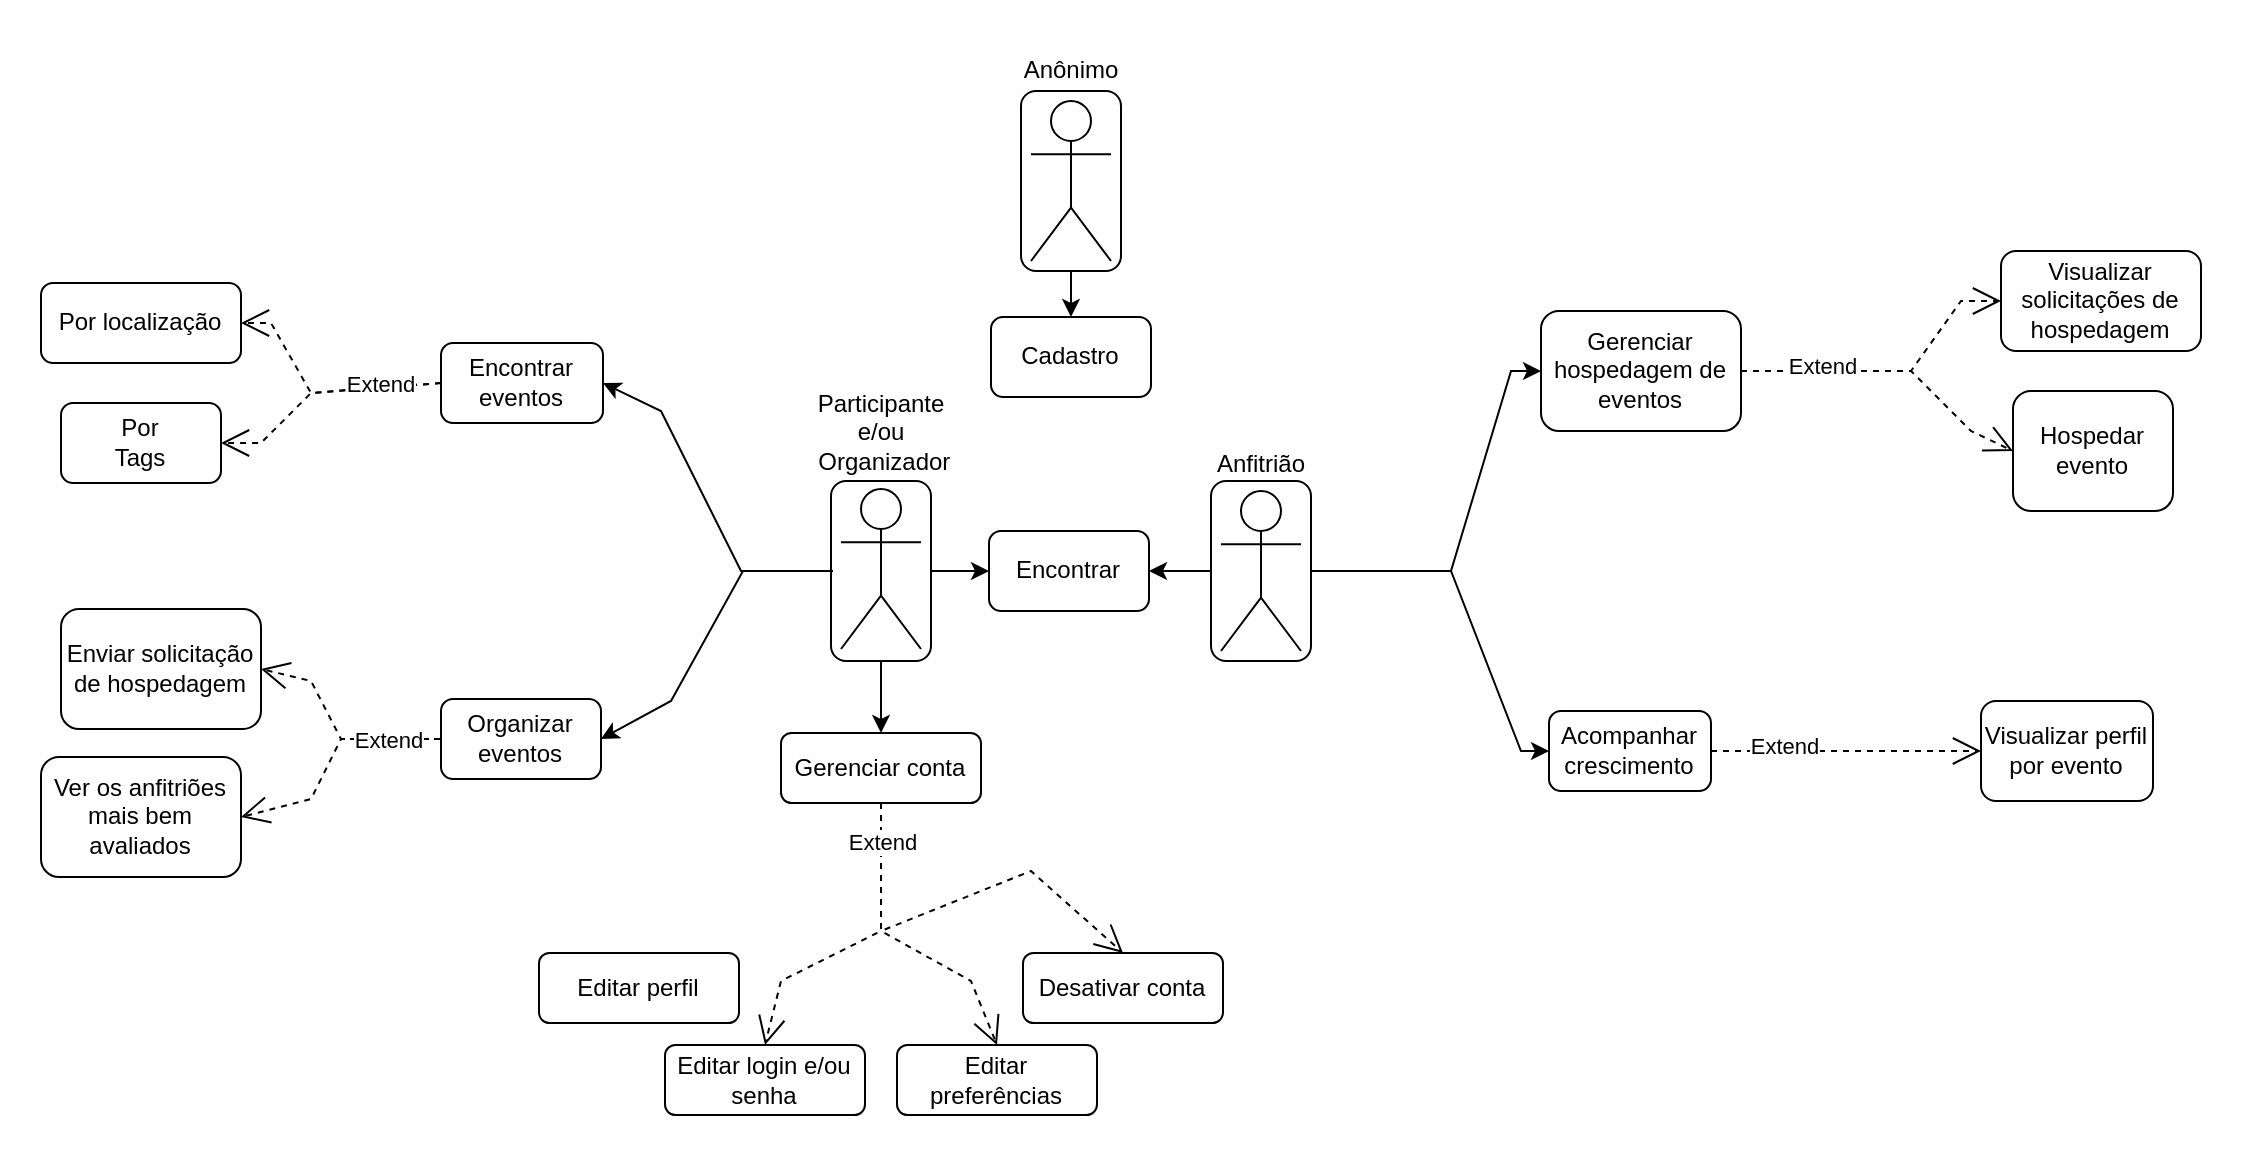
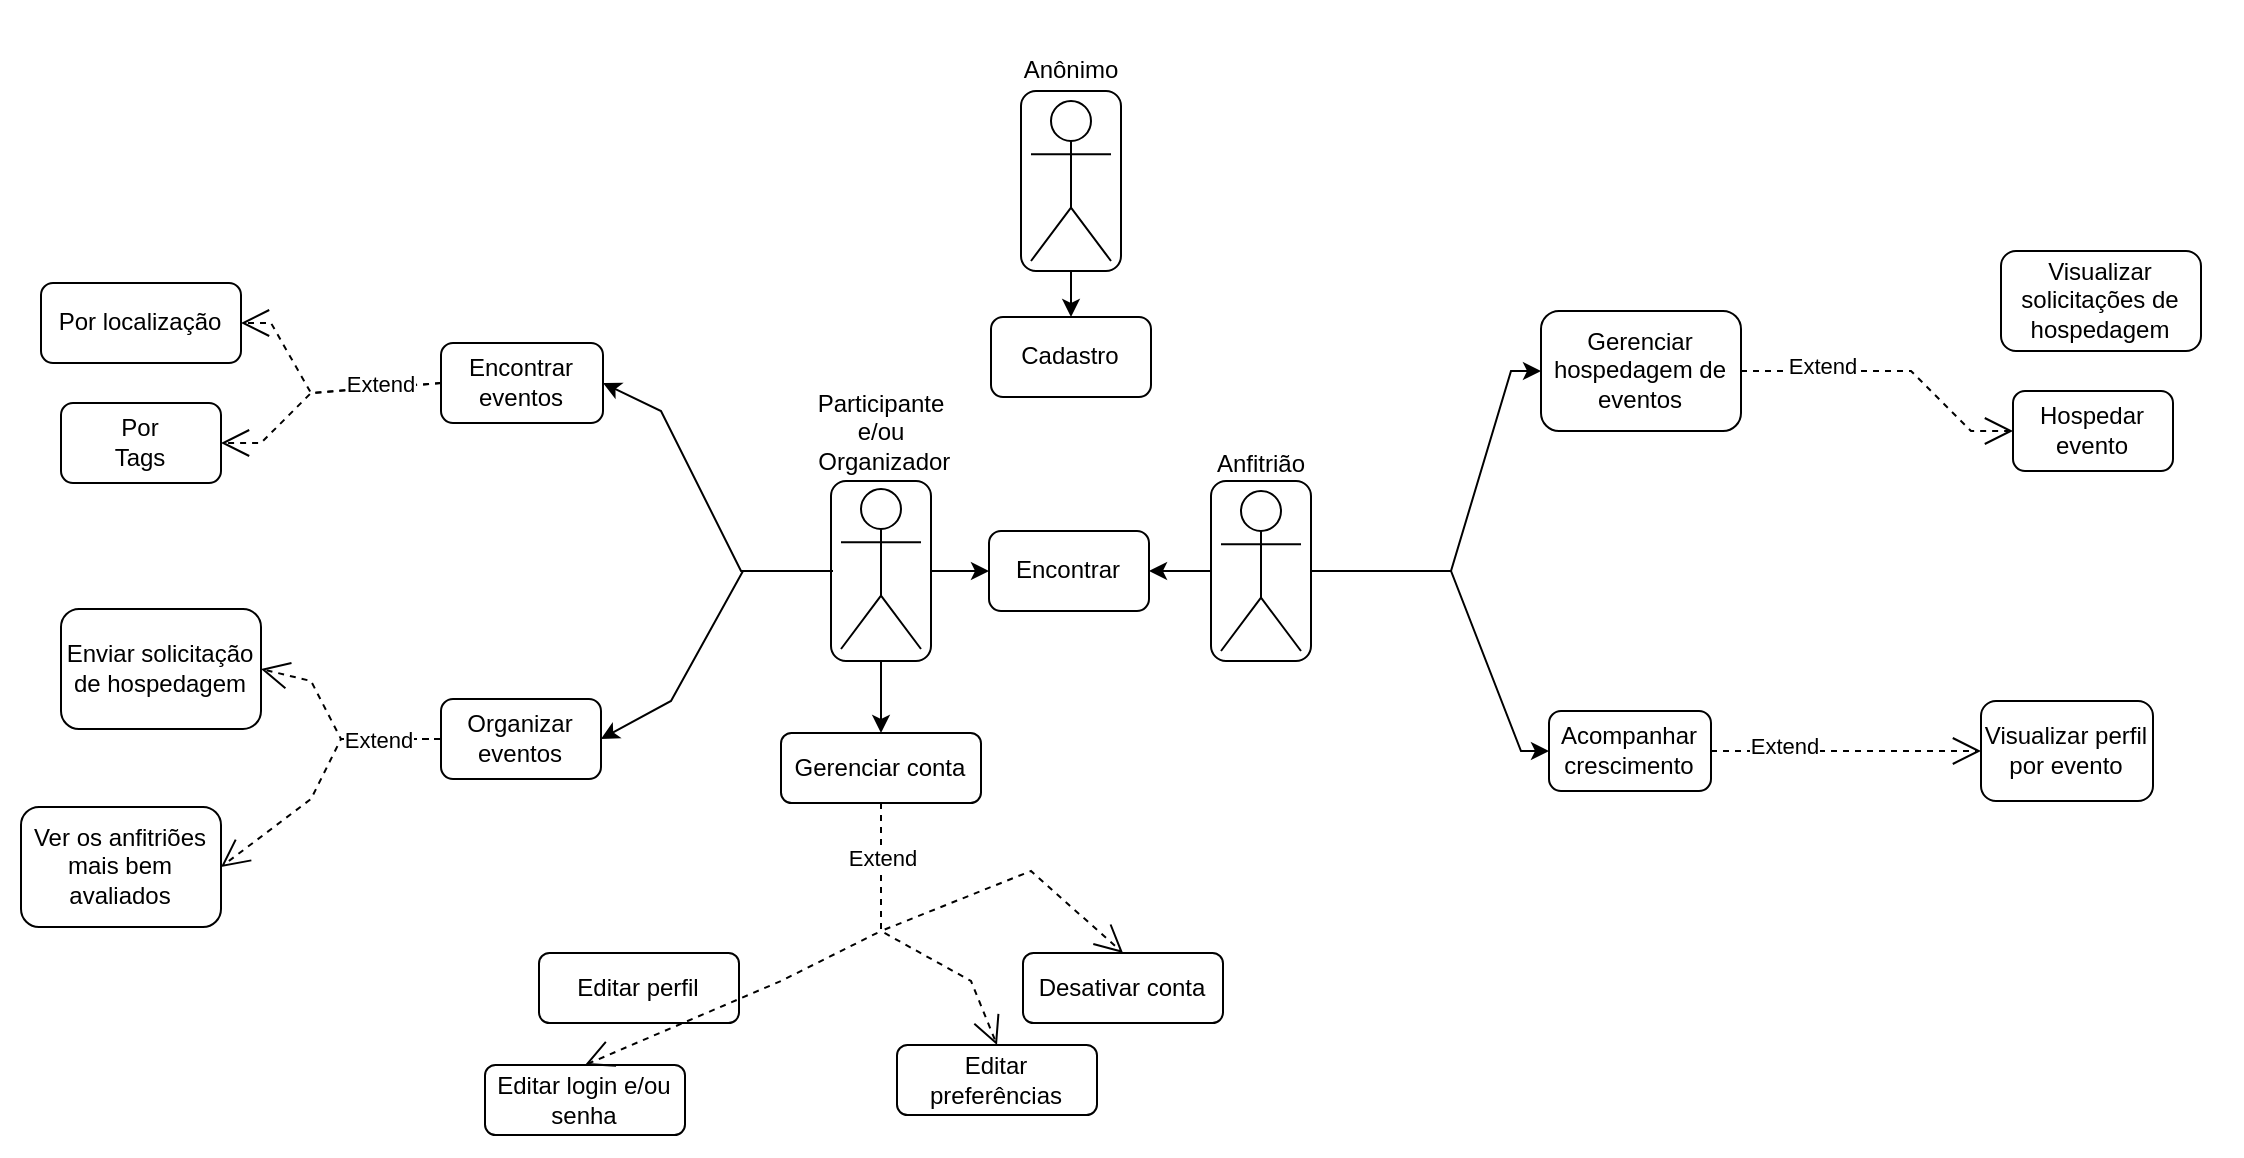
edge "Gerenciar hospedagem de eventos" -> "Visualizar solicitações de hospedagem": removed
node "Hospedar evento": size 160x120 -> 160x80
node "Ver os anfitriões mais bem avaliados": moved (141, 817) -> (121, 867)
node "Editar login e/ou senha": moved (765, 1080) -> (585, 1100)
